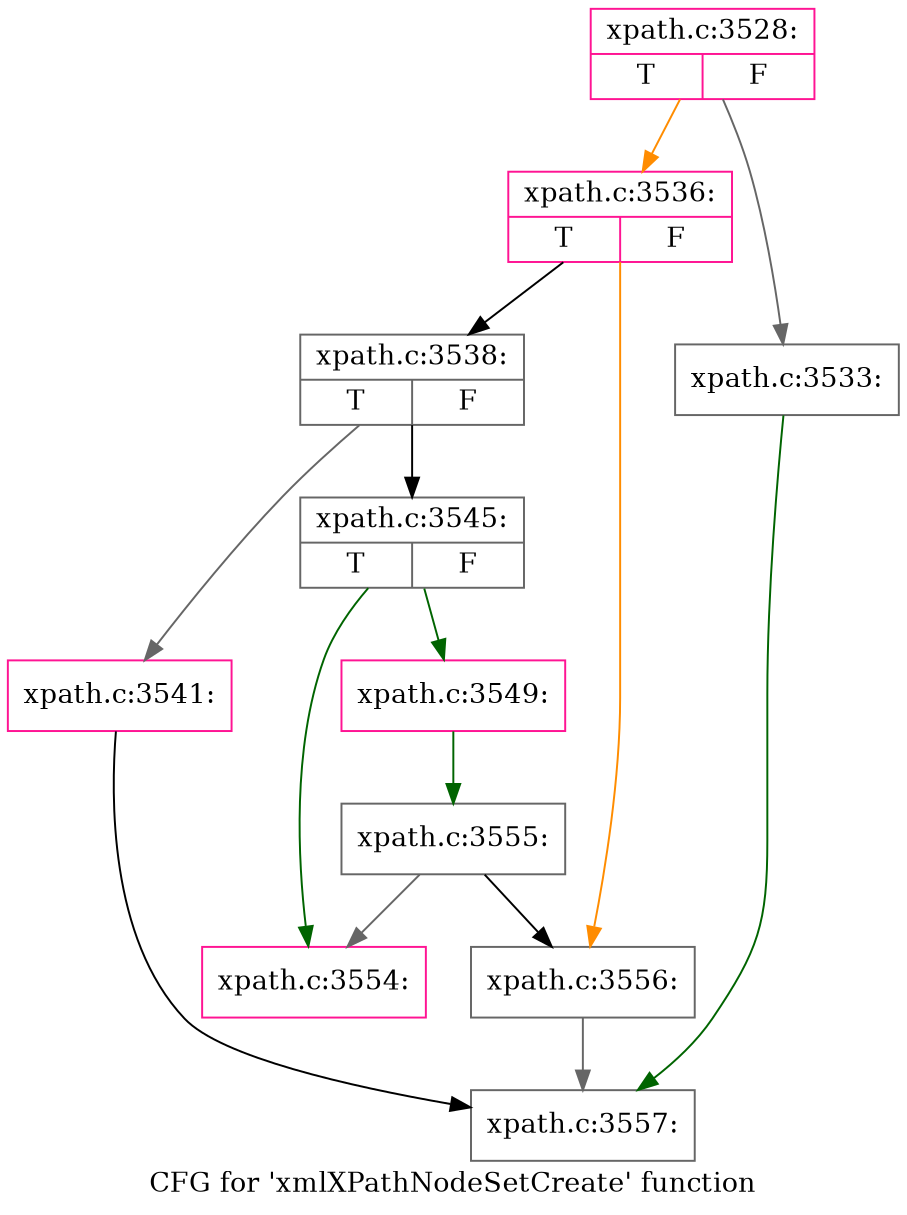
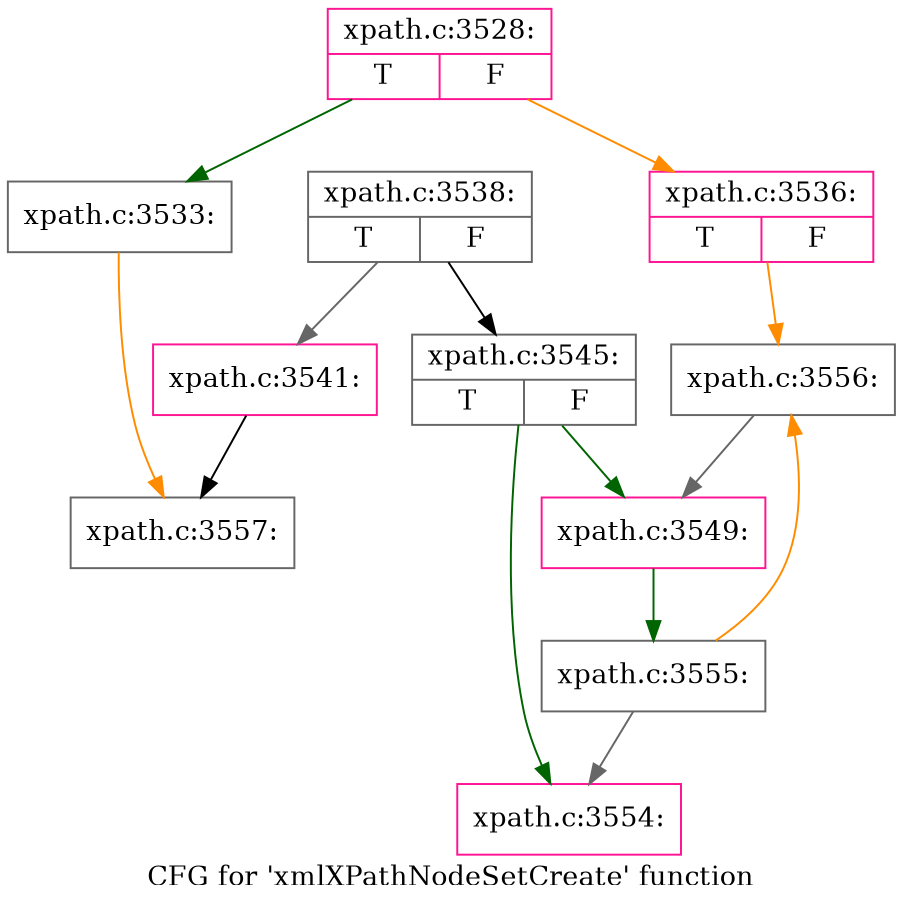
edge "xpath.c:3528:" -> "xpath.c:3533:": color gray40 -> darkgreen
edge "xpath.c:3536:" -> "xpath.c:3538:": removed
edge "xpath.c:3533:" -> "xpath.c:3557:": color darkgreen -> darkorange
edge "xpath.c:3555:" -> "xpath.c:3556:": color black -> darkorange
edge "xpath.c:3556:" -> "xpath.c:3557:": now "xpath.c:3556:" -> "xpath.c:3549:"
